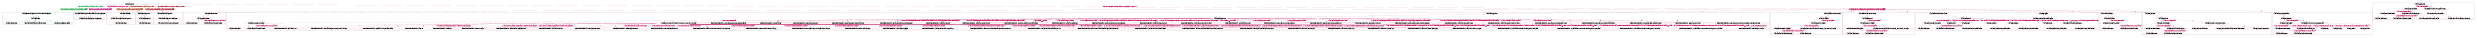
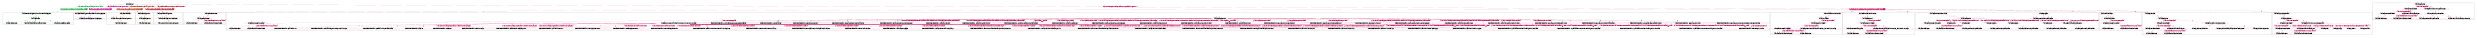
node "kubeinit/playbook.yml": label "kubeinit/playbook.yml" -> "cloud/playbook.yml"
node "[block] Cleanup hypervisors": removed
